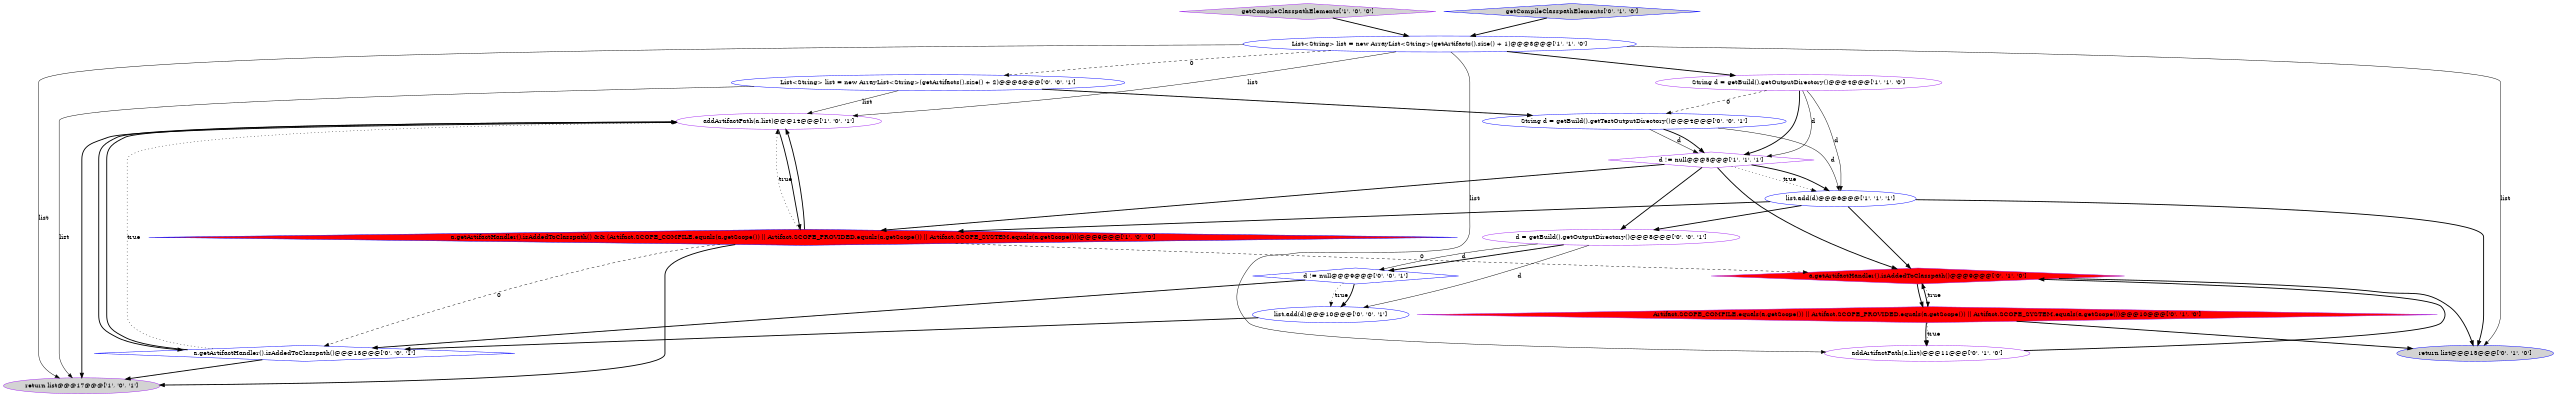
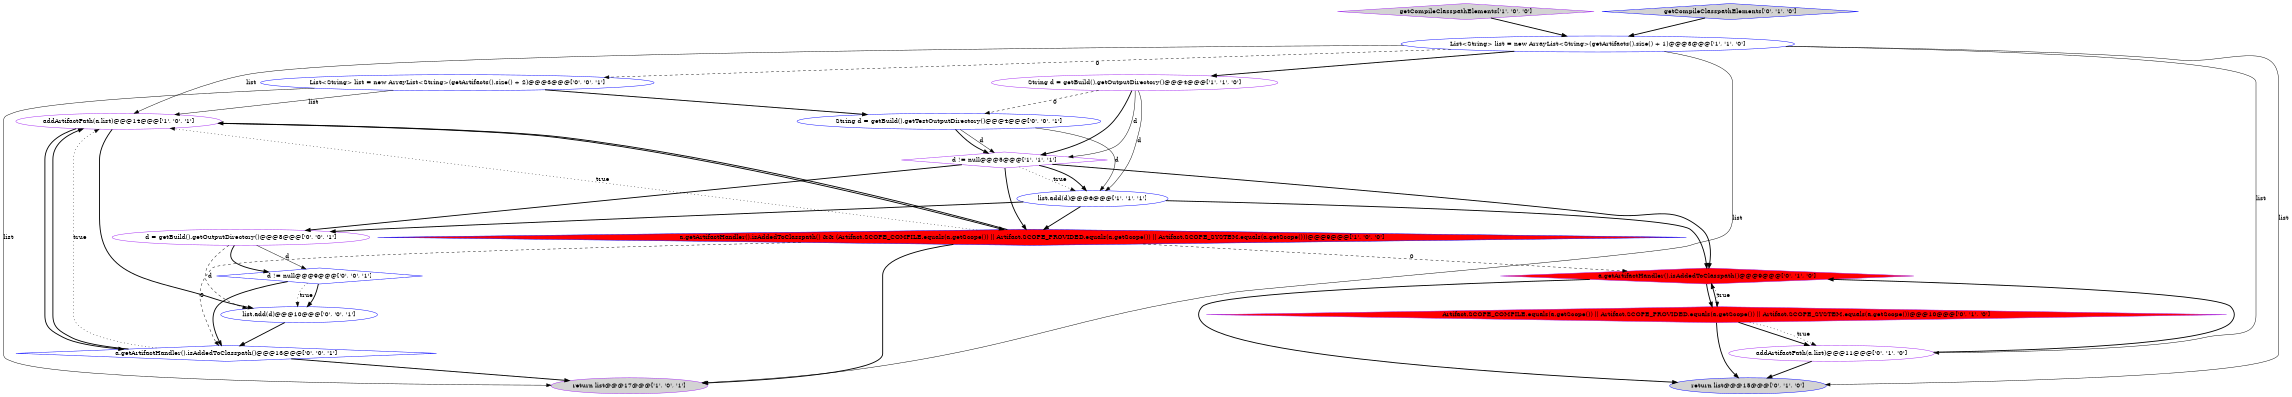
edge "addArtifactPath(a,list)@@@14@@@['1', '0', '1']" -> "return list@@@17@@@['1', '0', '1']": now "addArtifactPath(a,list)@@@14@@@['1', '0', '1']" -> "list.add(d)@@@10@@@['0', '0', '1']"
edge "list.add(d)@@@6@@@['1', '1', '1']" -> "return list@@@15@@@['0', '1', '0']": now "addArtifactPath(a,list)@@@11@@@['0', '1', '0']" -> "return list@@@15@@@['0', '1', '0']"
edge "d = getBuild().getOutputDirectory()@@@8@@@['0', '0', '1']" -> "list.add(d)@@@10@@@['0', '0', '1']": style solid -> dashed
